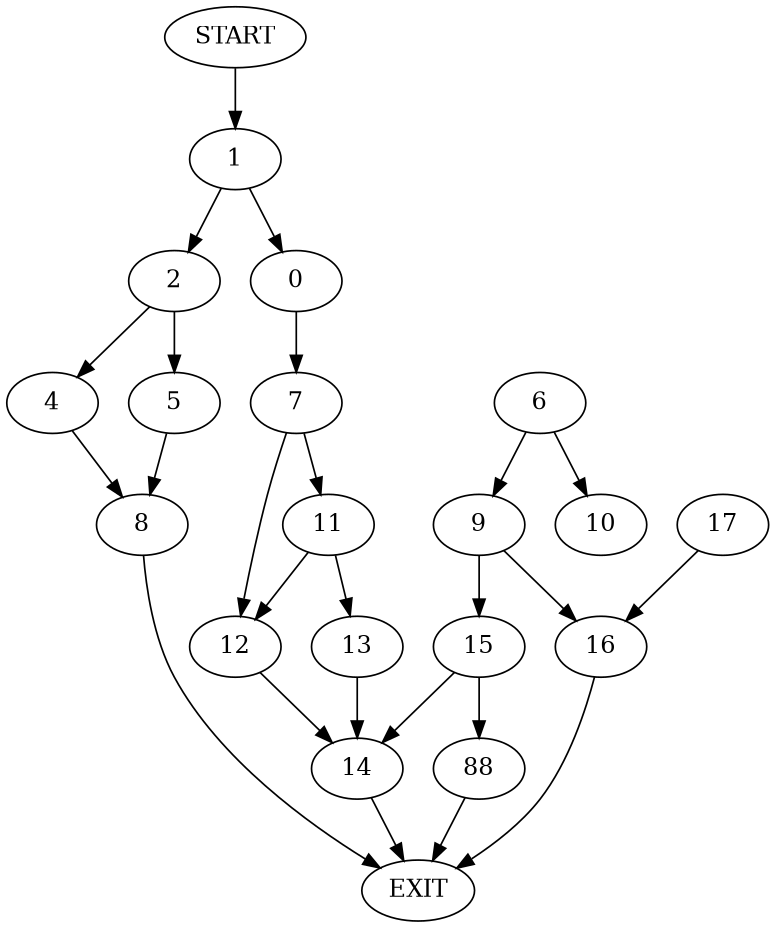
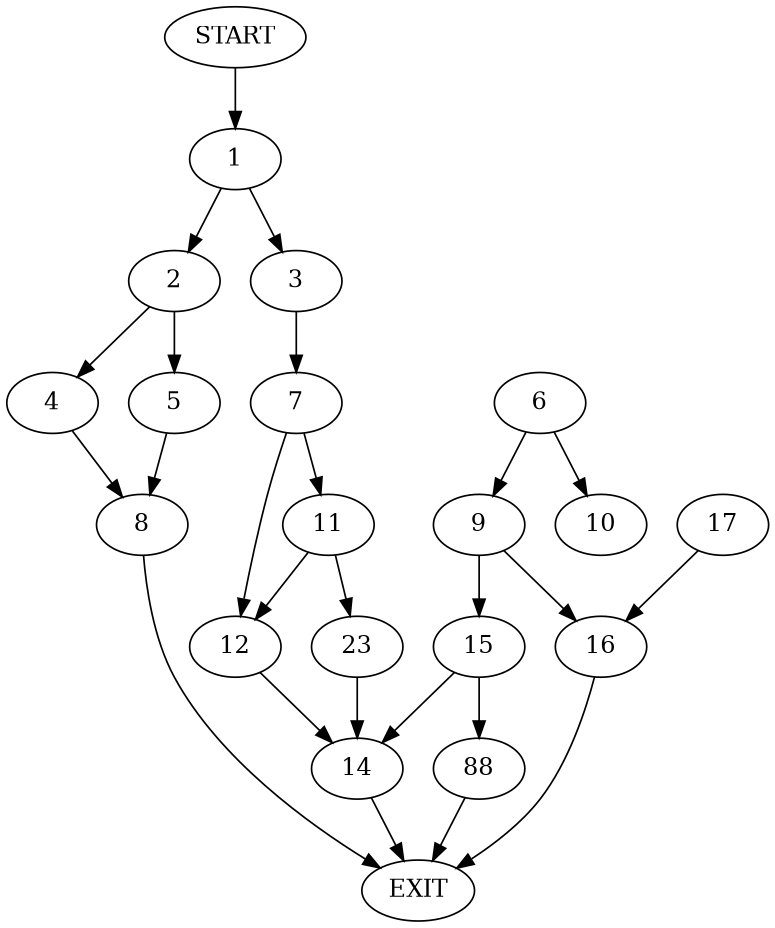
node "0": label "0" -> "3"
node "13": label "13" -> "23"
